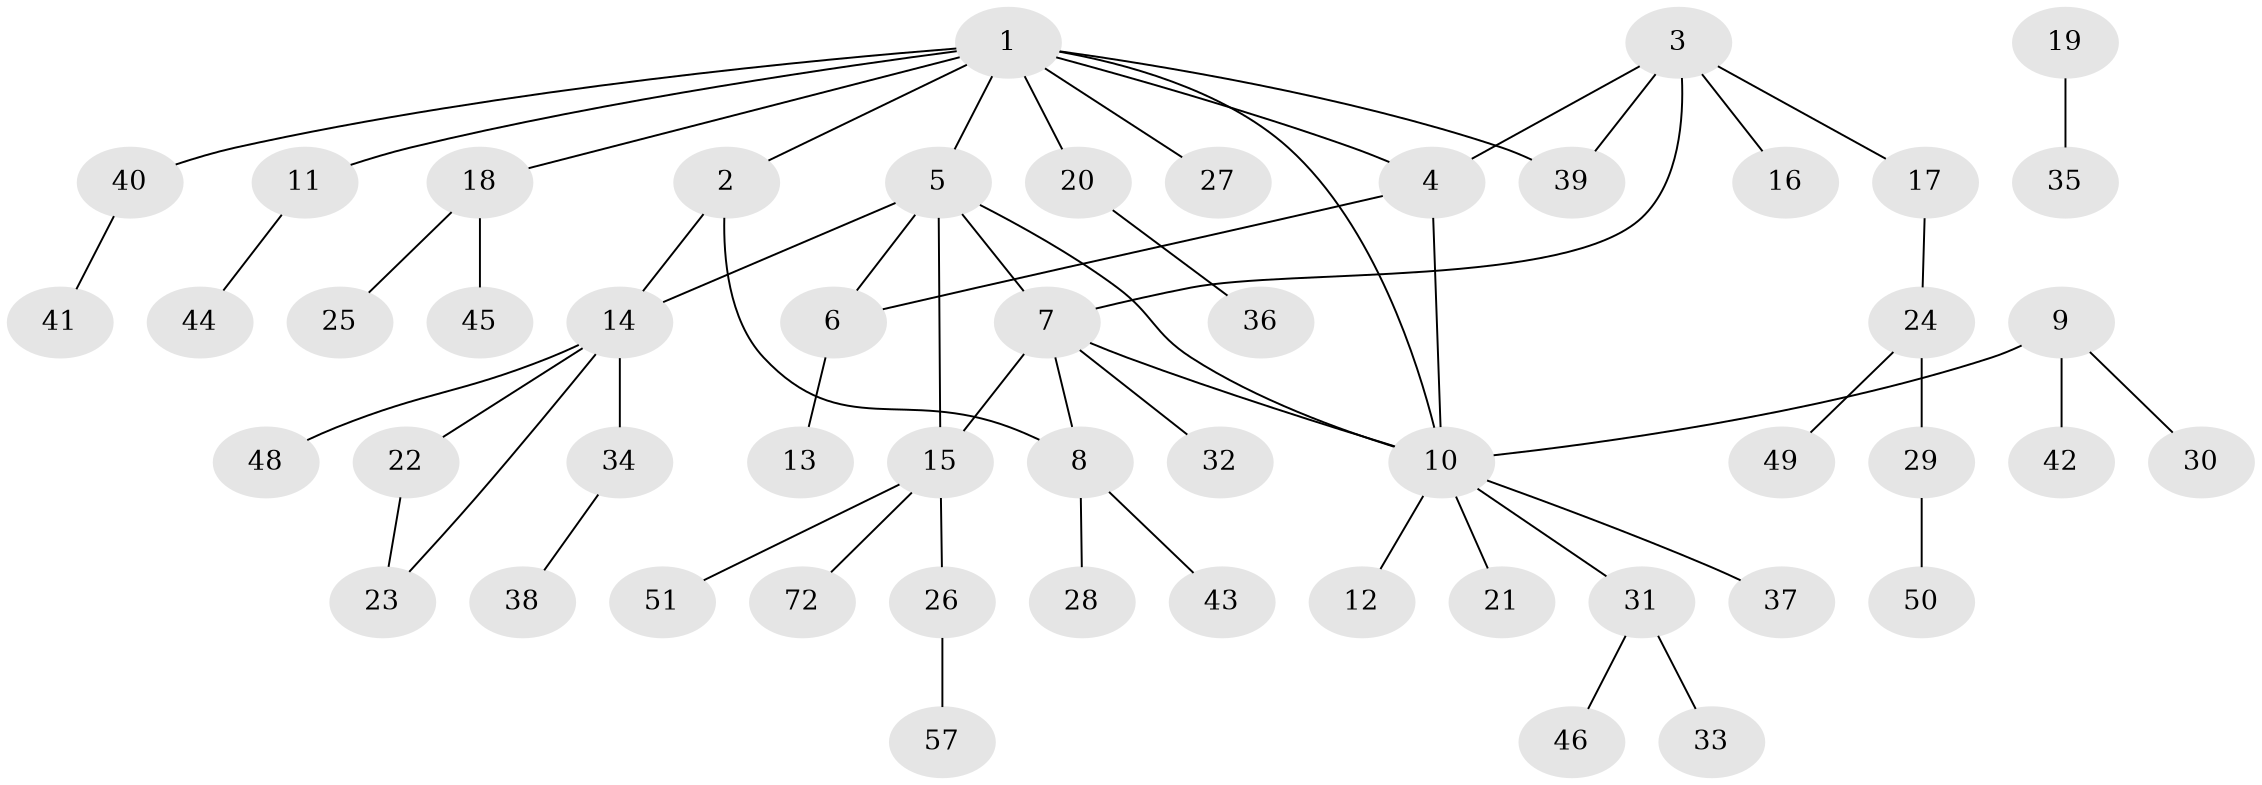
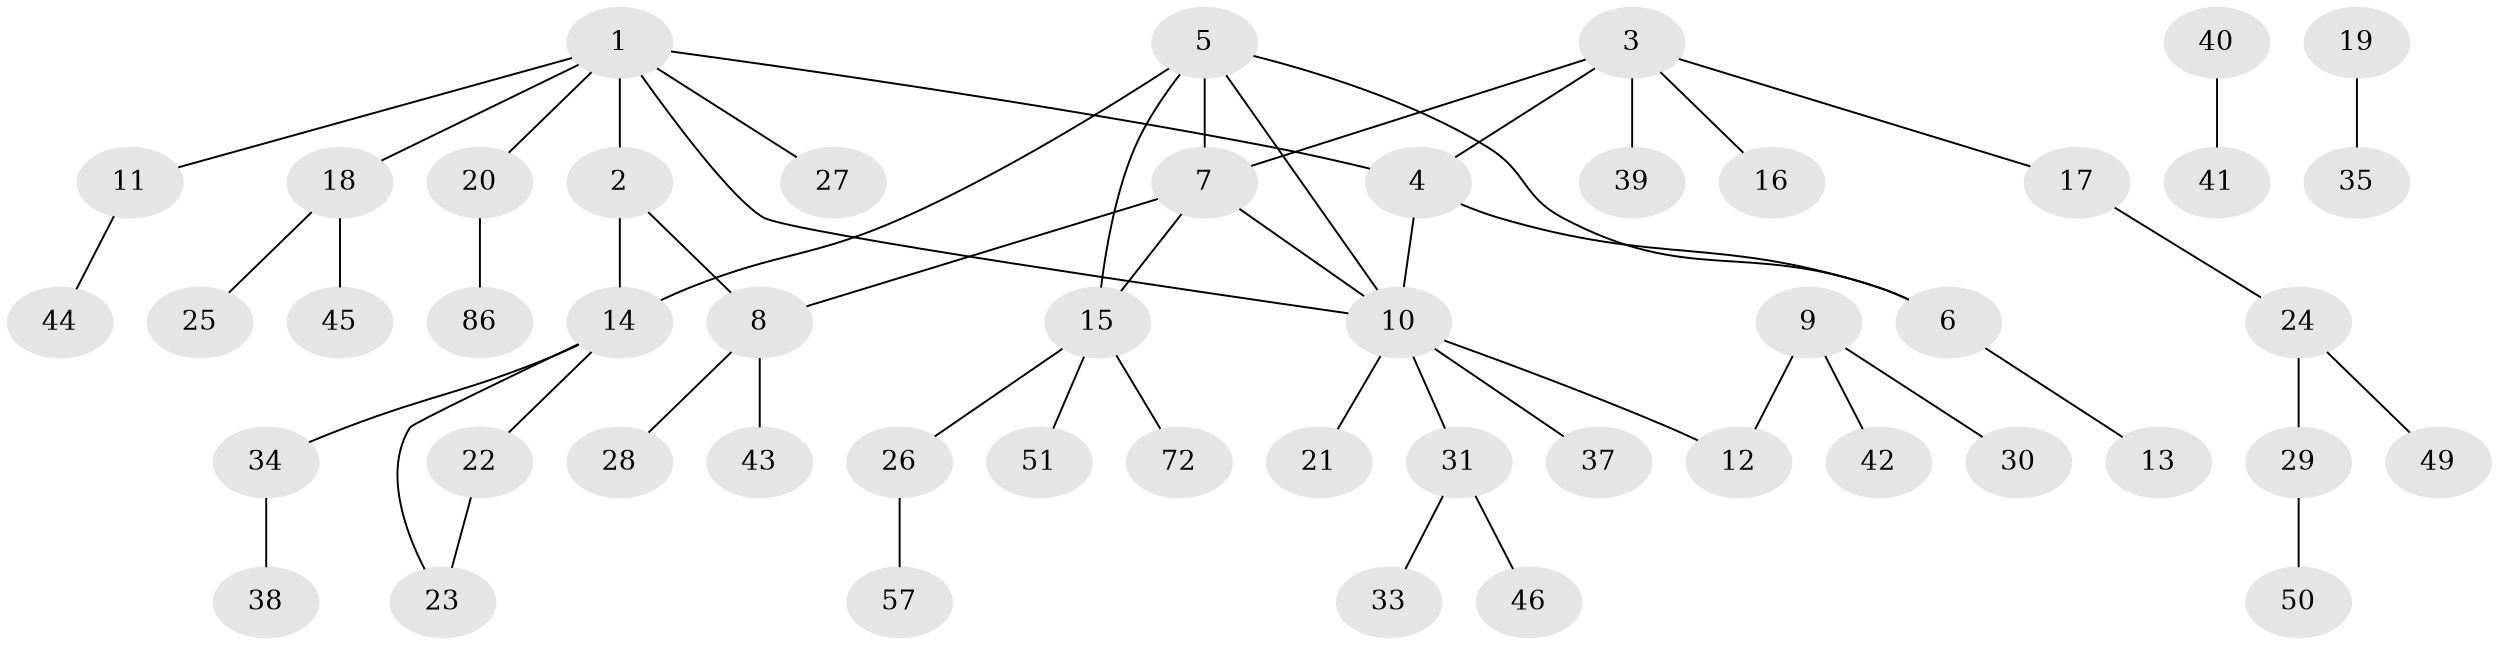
edge "1" -- "40": removed
edge "1" -- "39": removed
edge "1" -- "5": removed
node "36": label "36" -> "86"
edge "9" -- "10": now "9" -- "12"
node "48": removed
node "32": removed
